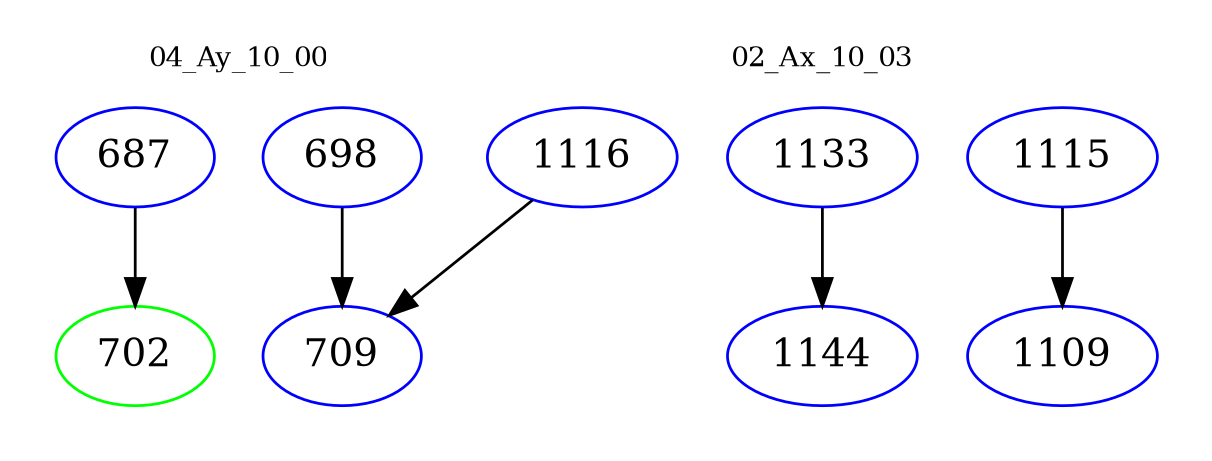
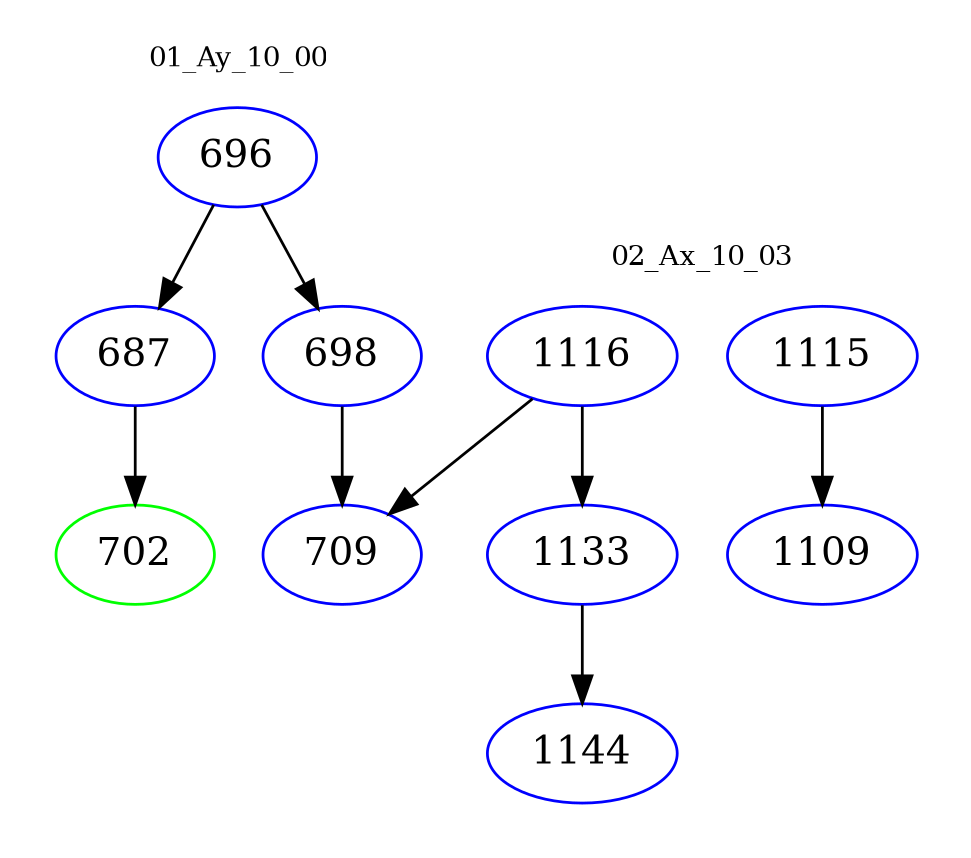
cluster "04_Ay_10_00": label "04_Ay_10_00" -> "01_Ay_10_00"
node "696": added
edge "1116" -> "1133": added
